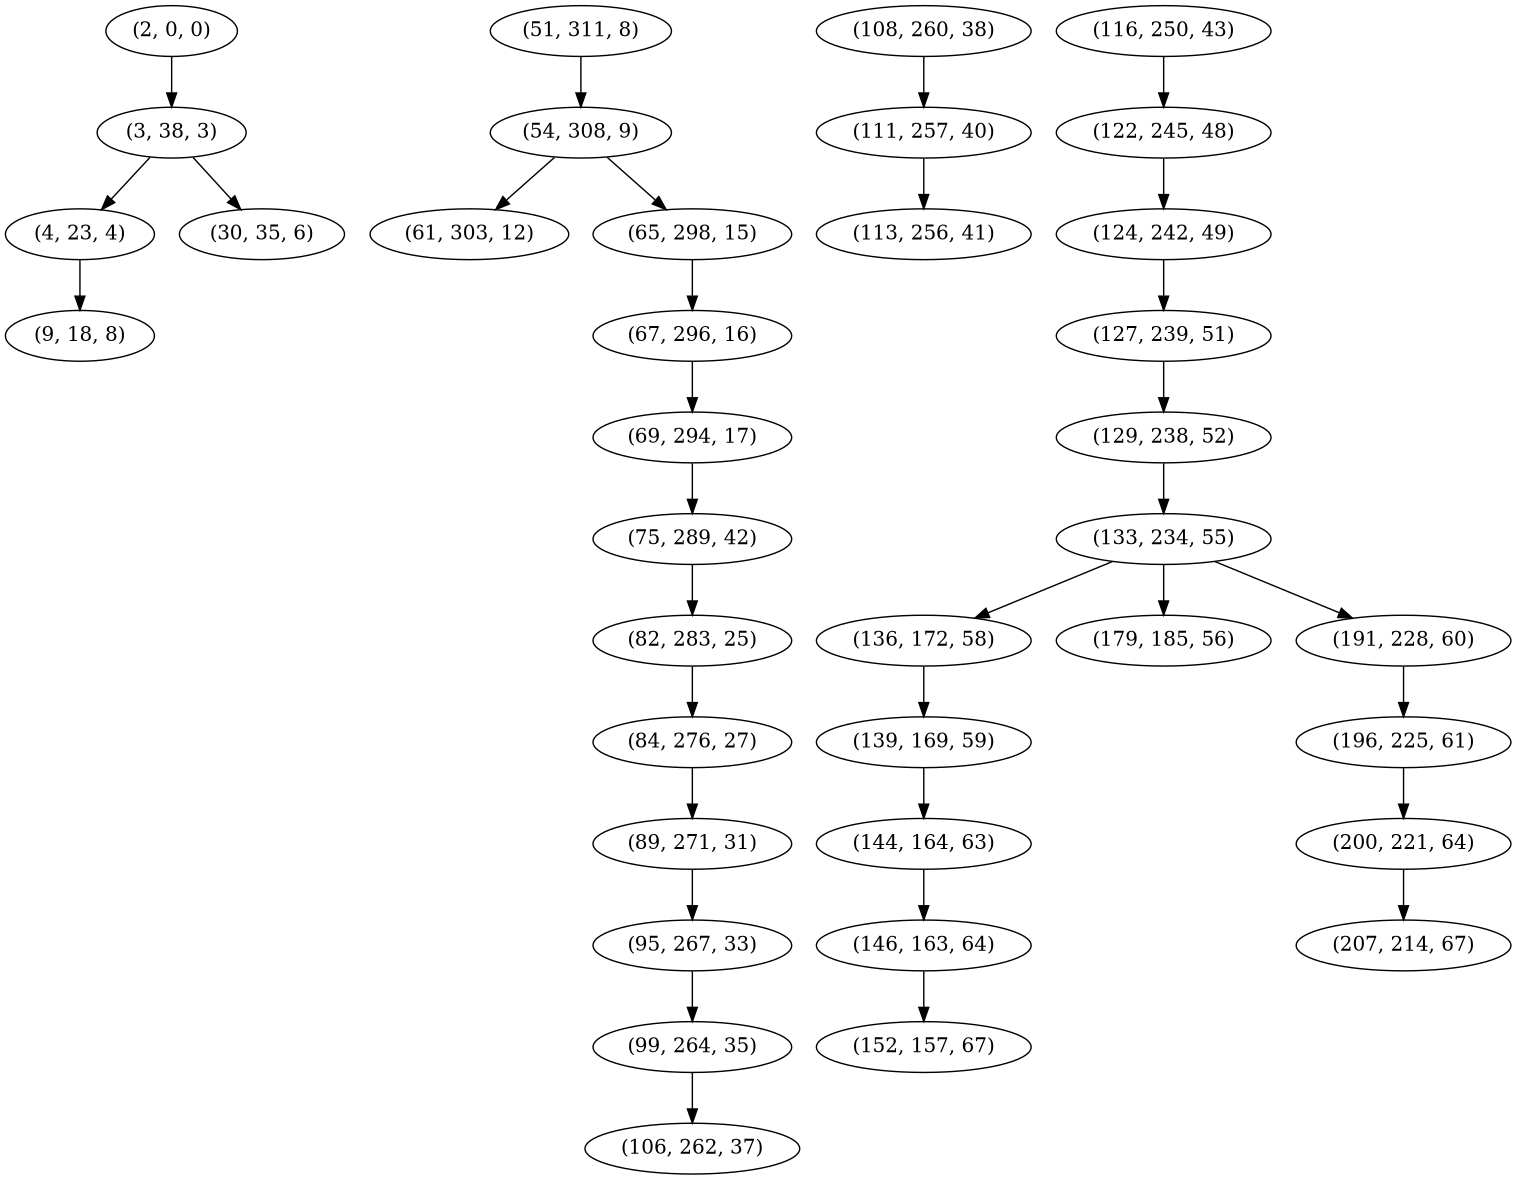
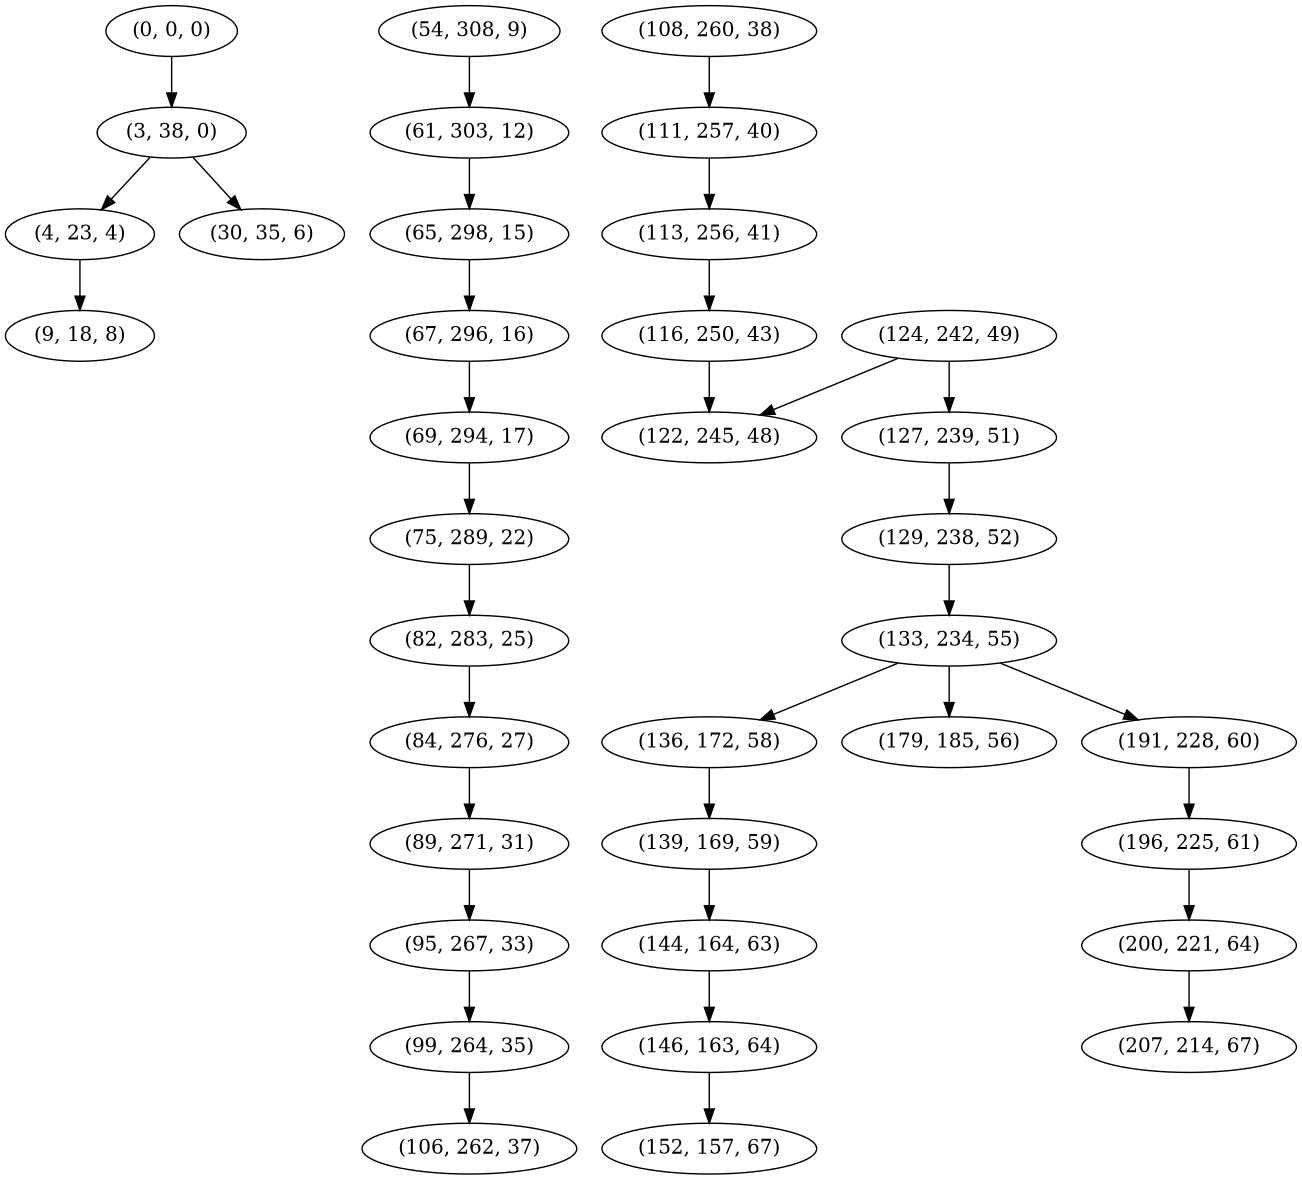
node "(2, 0, 0)": label "(2, 0, 0)" -> "(0, 0, 0)"
node "(51, 311, 8)": removed
node "(3, 38, 3)": label "(3, 38, 3)" -> "(3, 38, 0)"
edge "(122, 245, 48)" -> "(124, 242, 49)": reversed
edge "(54, 308, 9)" -> "(65, 298, 15)": now "(61, 303, 12)" -> "(65, 298, 15)"
edge "(113, 256, 41)" -> "(116, 250, 43)": added
node "(75, 289, 42)": label "(75, 289, 42)" -> "(75, 289, 22)"
